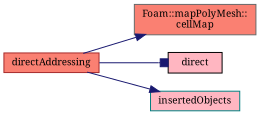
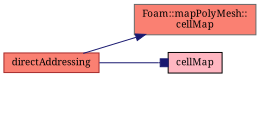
node "direct": label "direct" -> "cellMap"
node "insertedObjects": removed
